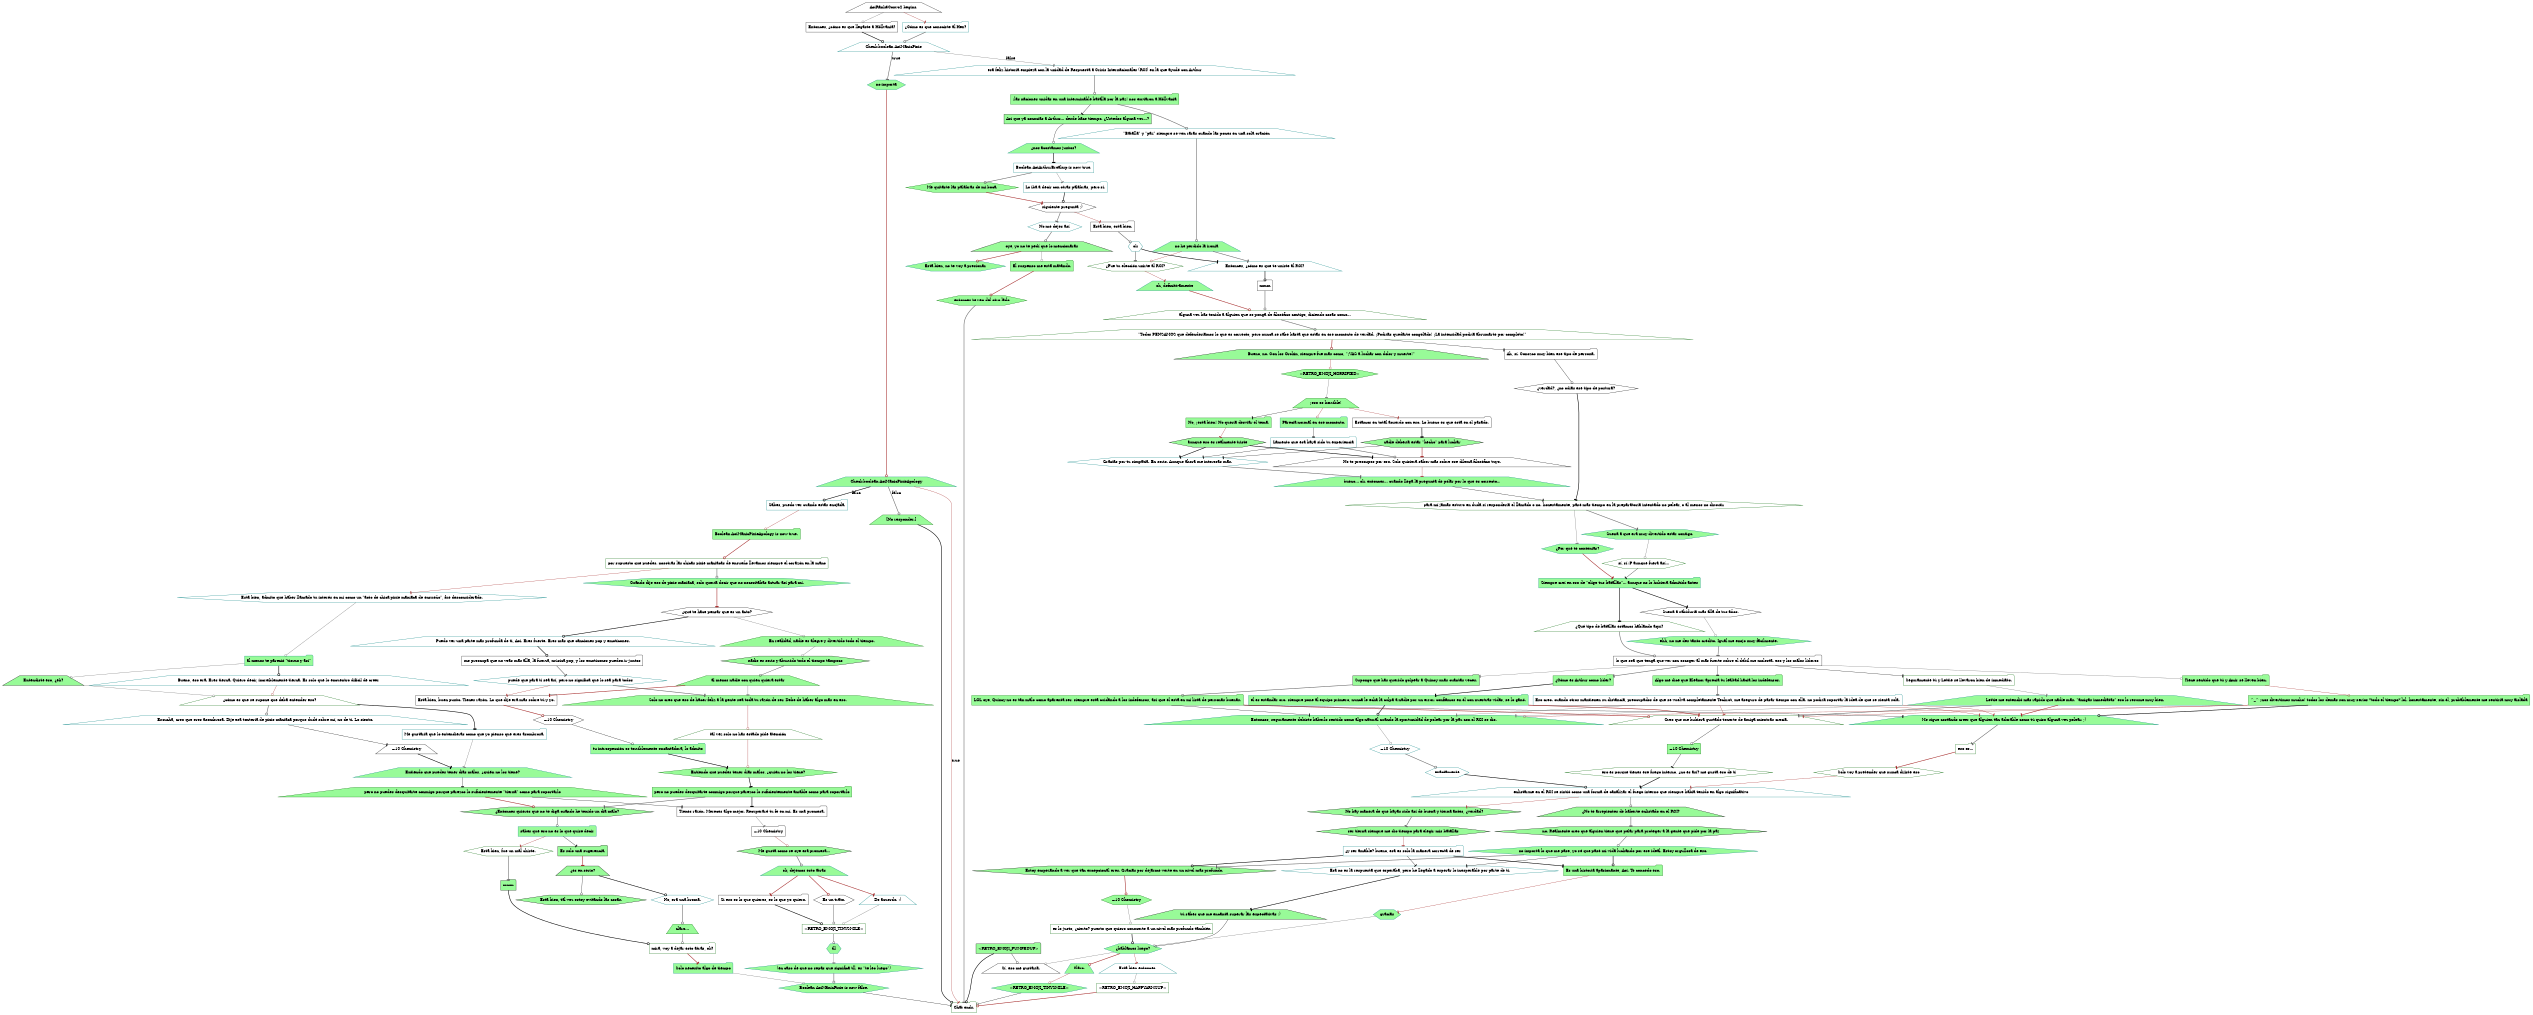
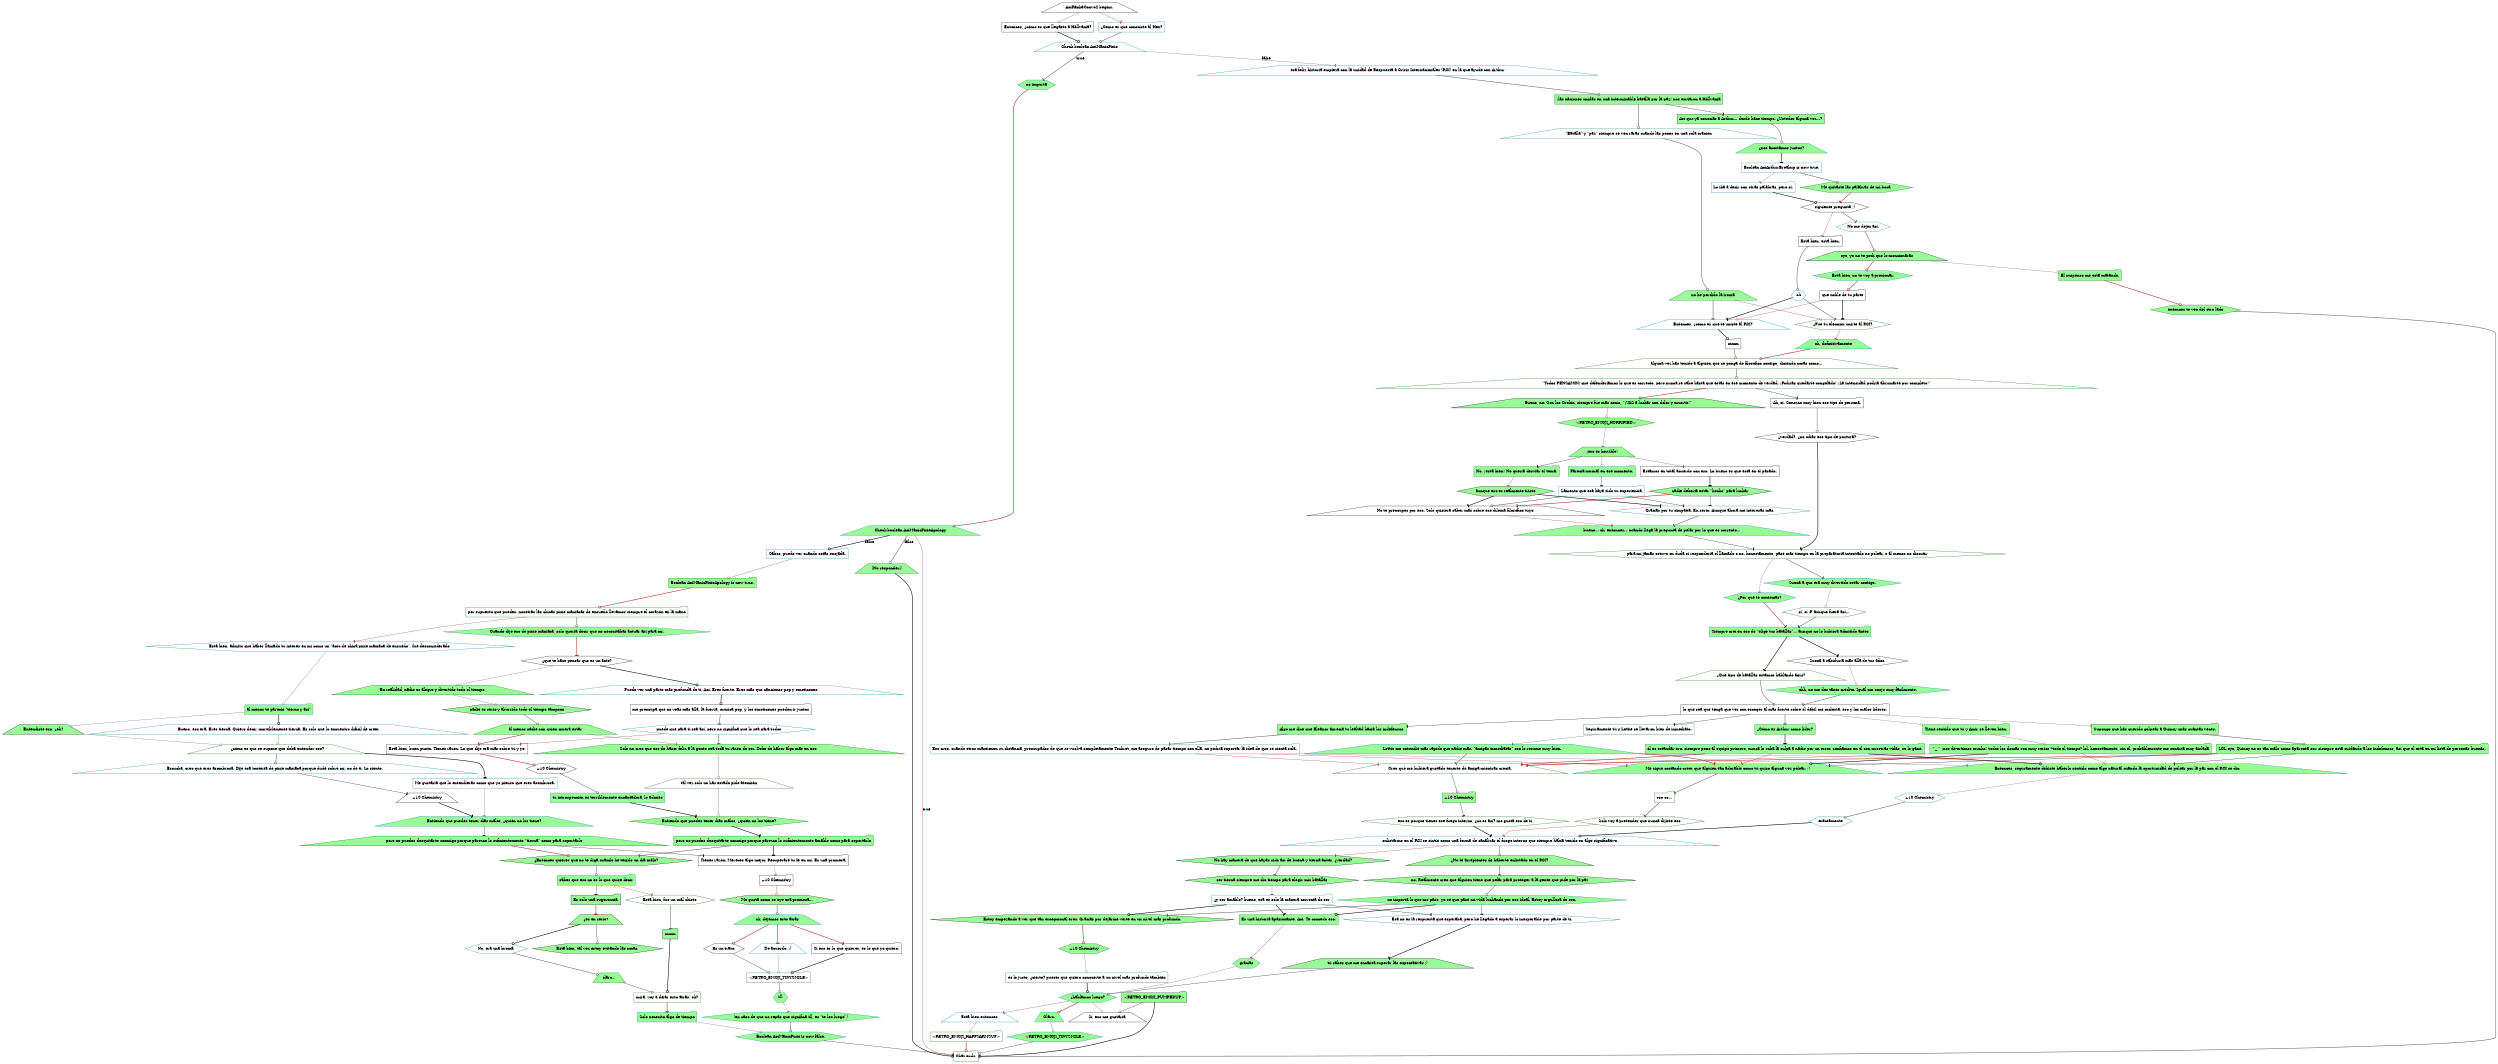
node "no he perdido la ironía": color teal -> darkgreen
node "que noble de tu parte": added
